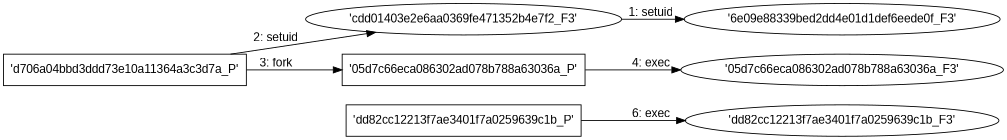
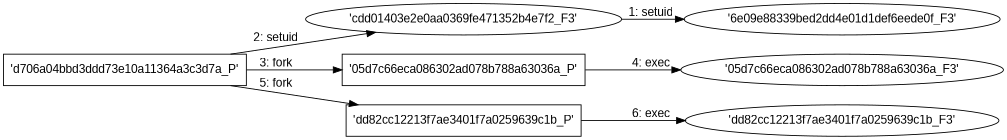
node "'cdd01403e2e6aa0369fe471352b4e7f2_F3'": label "'cdd01403e2e6aa0369fe471352b4e7f2_F3'" -> "'cdd01403e2e0aa0369fe471352b4e7f2_F3'"
edge "'d706a04bbd3ddd73e10a11364a3c3d7a_P'" -> "'dd82cc12213f7ae3401f7a0259639c1b_P'": added, label "5: fork"
